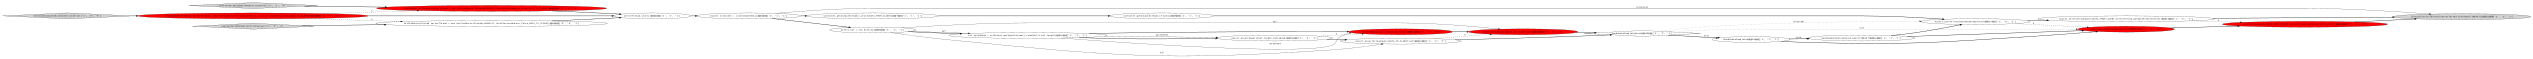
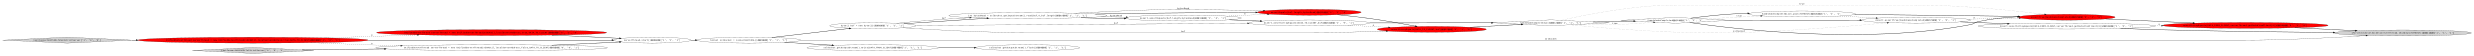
node "testConnectWithSSLToNonStrictServer['0', '1', '0']": removed
edge "sslSocket.getOutputStream().flush()@@@8@@@['1', '1', '1']" -> "Assert.assertTrue(handshakeCompleted)@@@17@@@['1', '0', '1']": now "!handshakeCompleted@@@14@@@['1', '1', '1']" -> "Assert.assertTrue(handshakeCompleted)@@@17@@@['1', '0', '1']"
edge "handshakeCompletedLock.wait(TIMEOUT)@@@15@@@['1', '1', '1']" -> "Assert.assertTrue(handshakeCompleted)@@@17@@@['1', '0', '1']": style bold -> dashed
node "!handshakeCompleted@@@14@@@['1', '1', '1']": shape ellipse -> diamond
